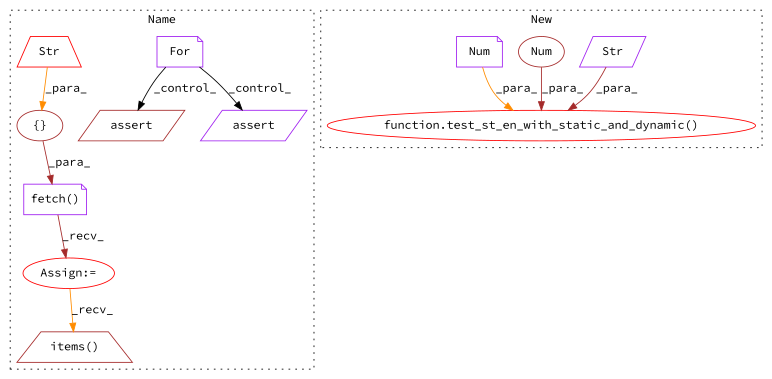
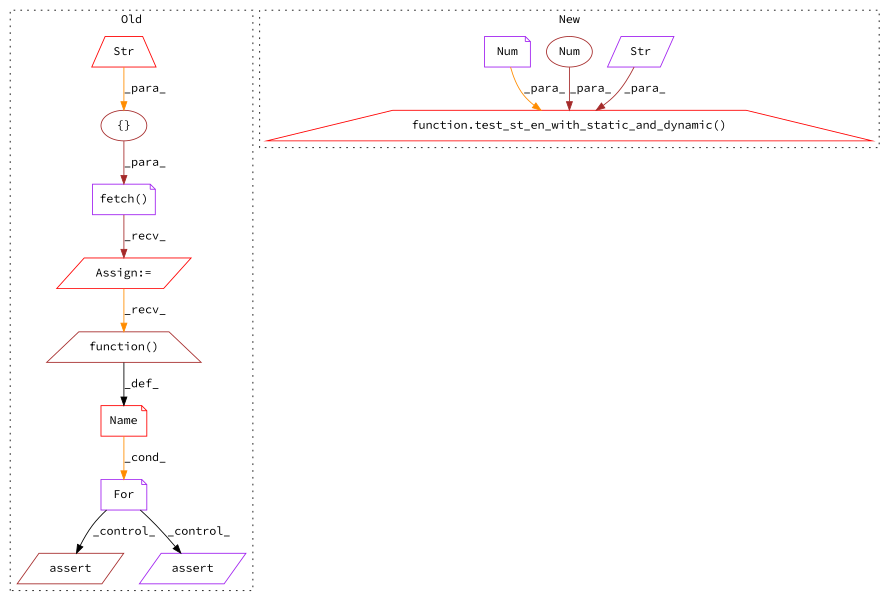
cluster "Name": label "Name" -> "Old"
node "function.test_st_en_with_static_and_dynamic()": shape ellipse -> trapezium
node "Assign:=": shape ellipse -> parallelogram
node "items()": label "items()" -> "function()"
node "Name": added
